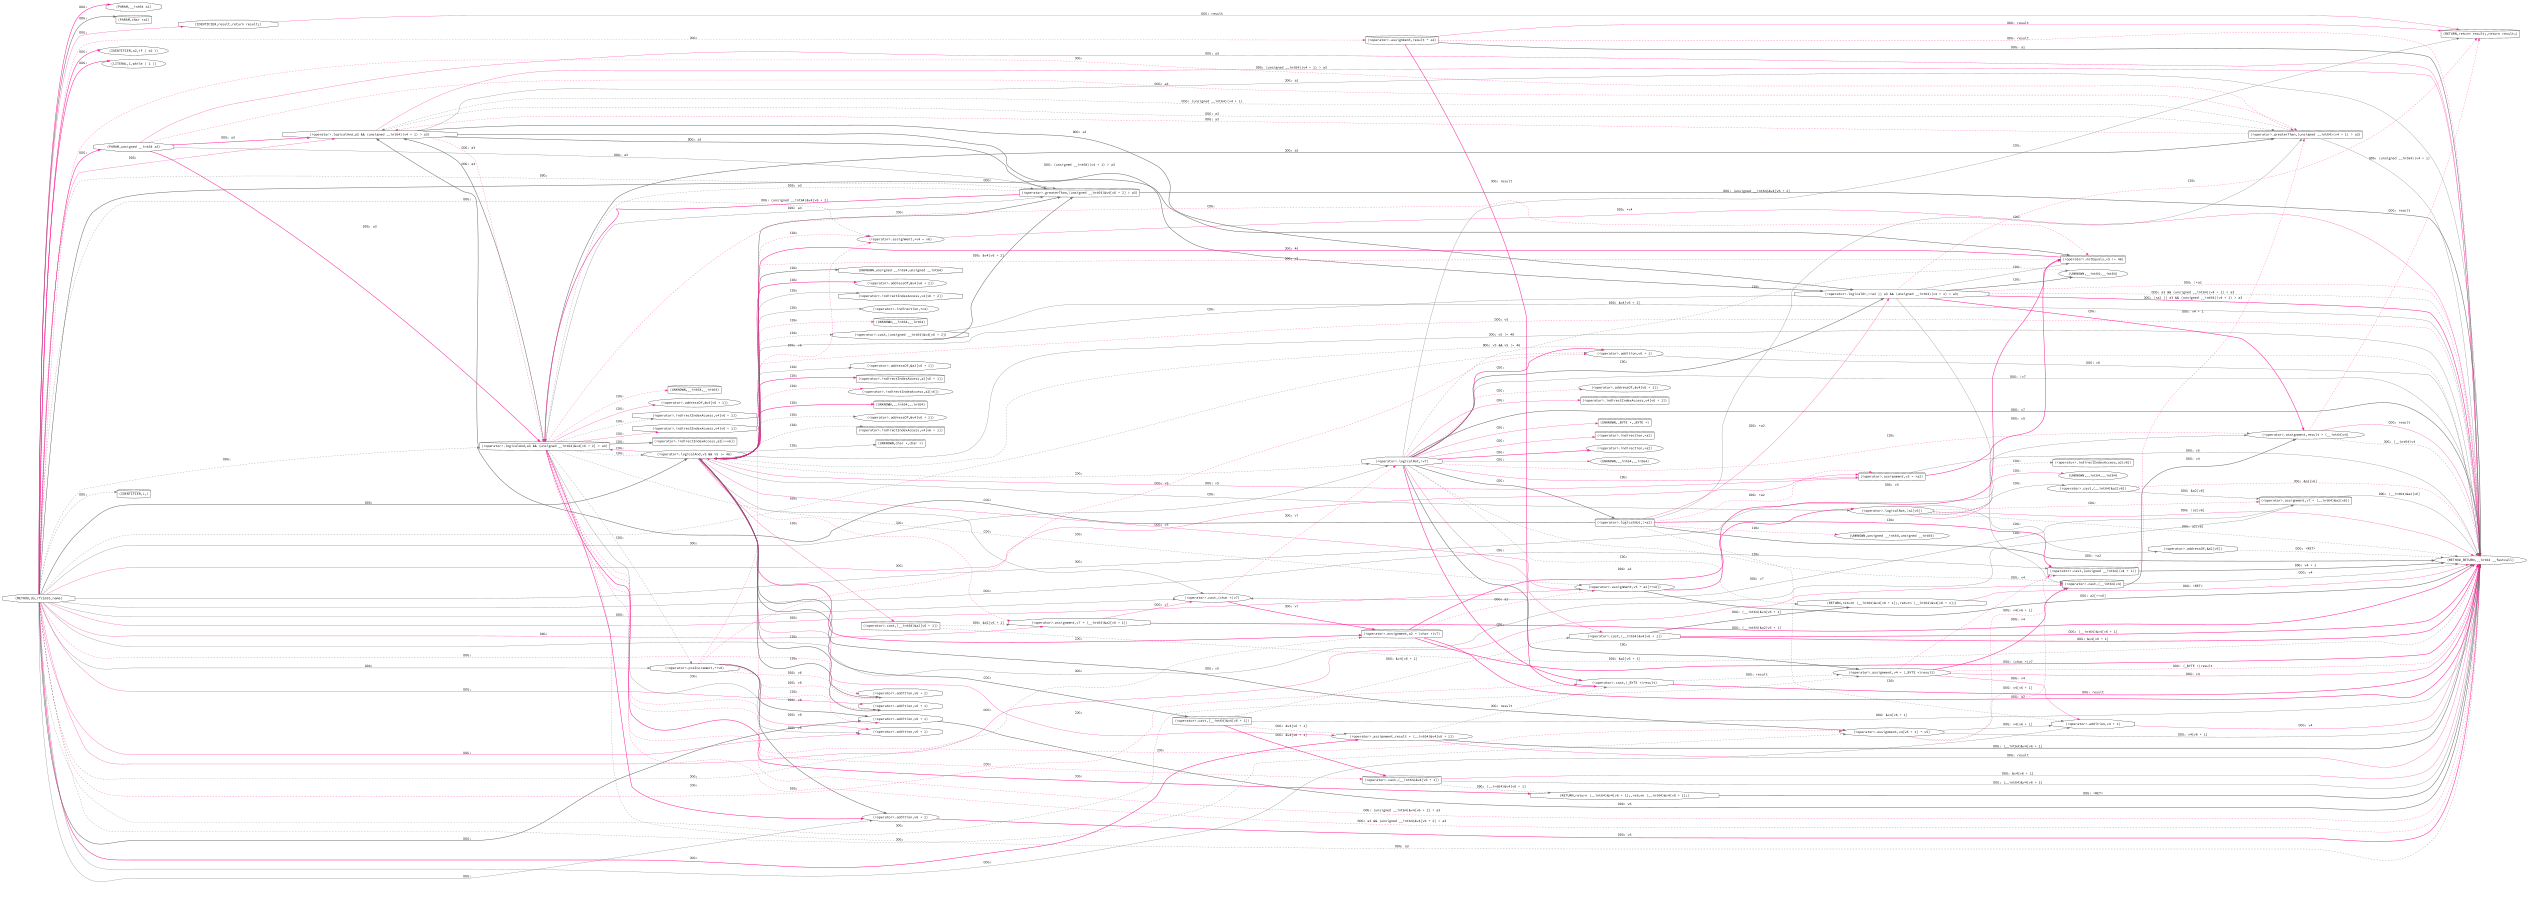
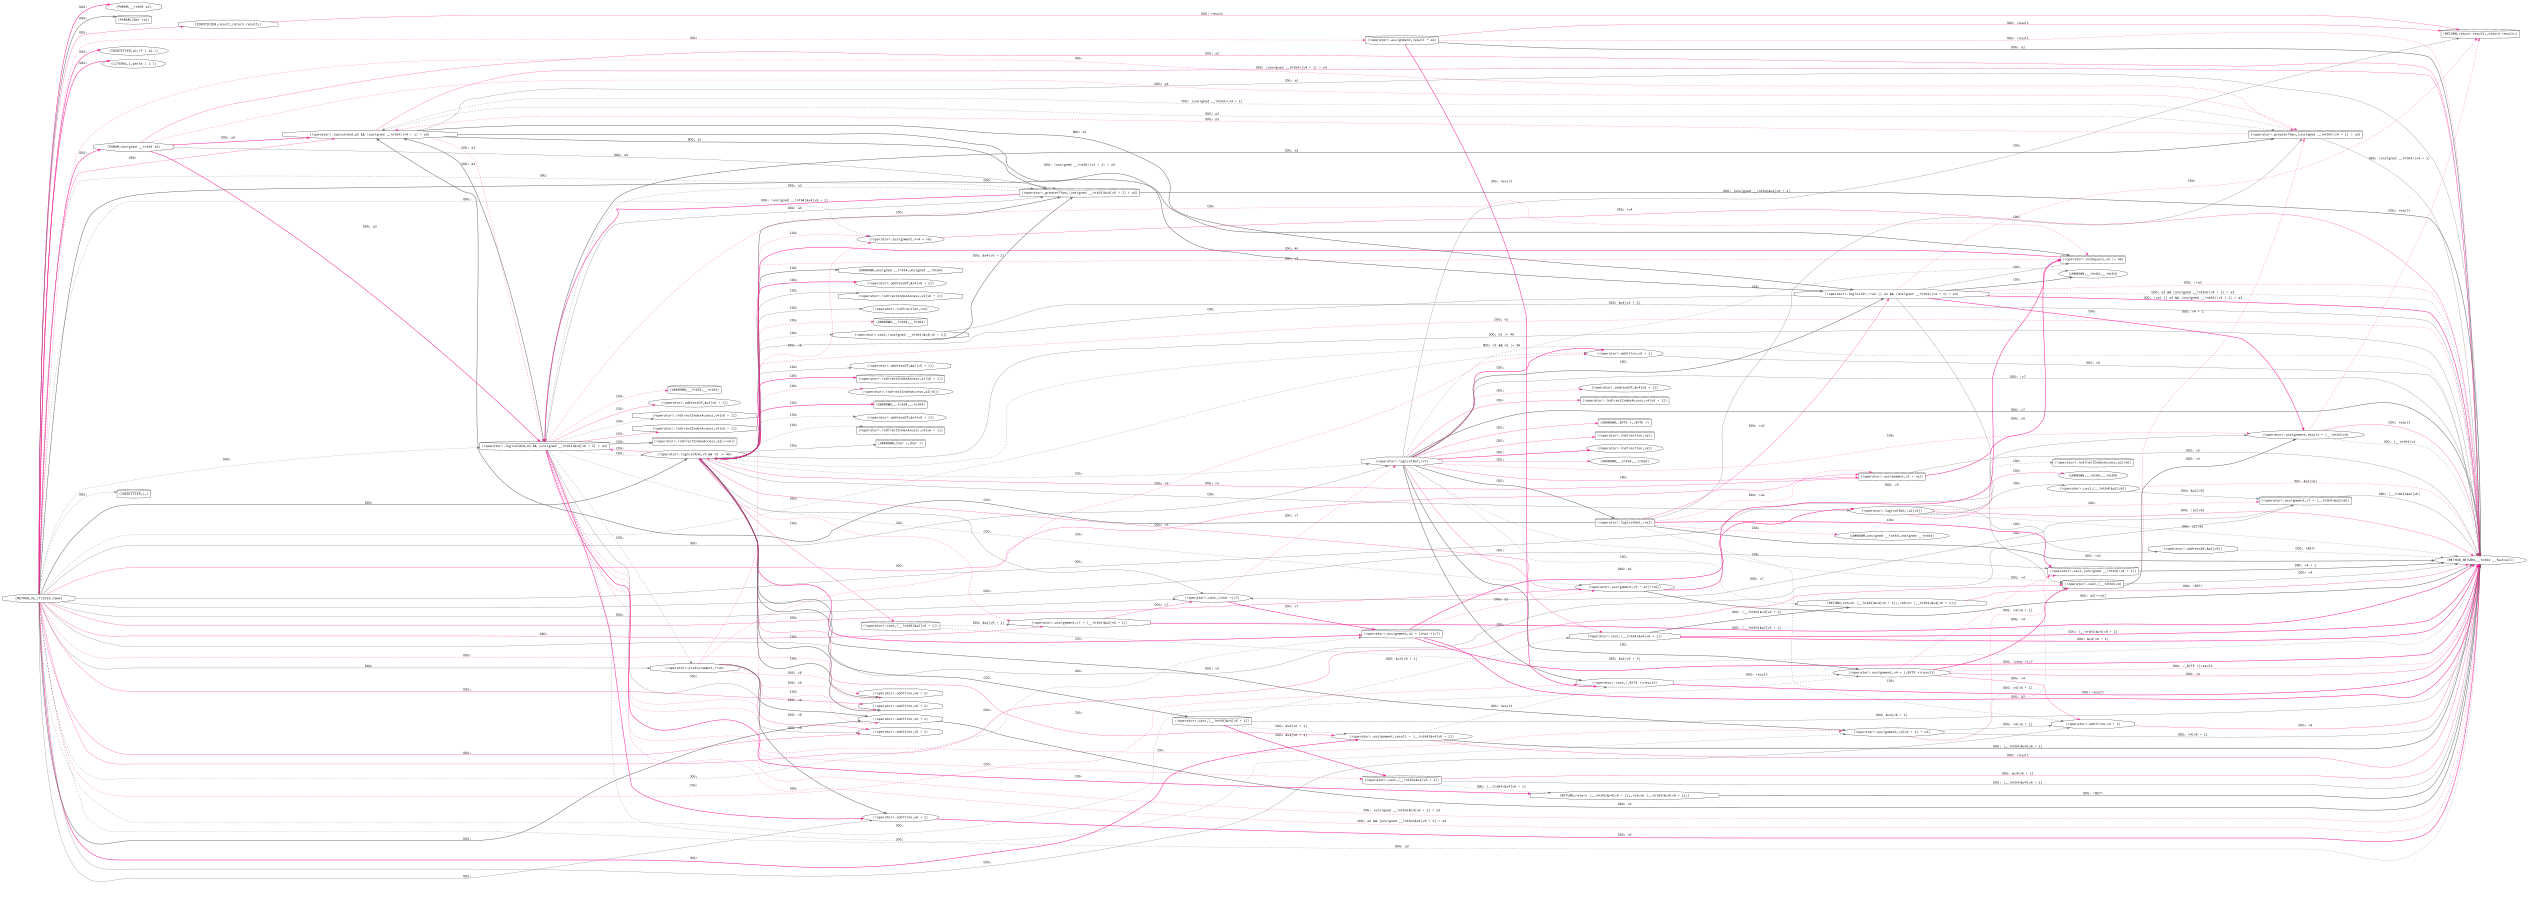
edge "(<operator>.logicalNot,!v7)" -> "(<operator>.cast,(_BYTE *)result)": color deeppink -> gray40
